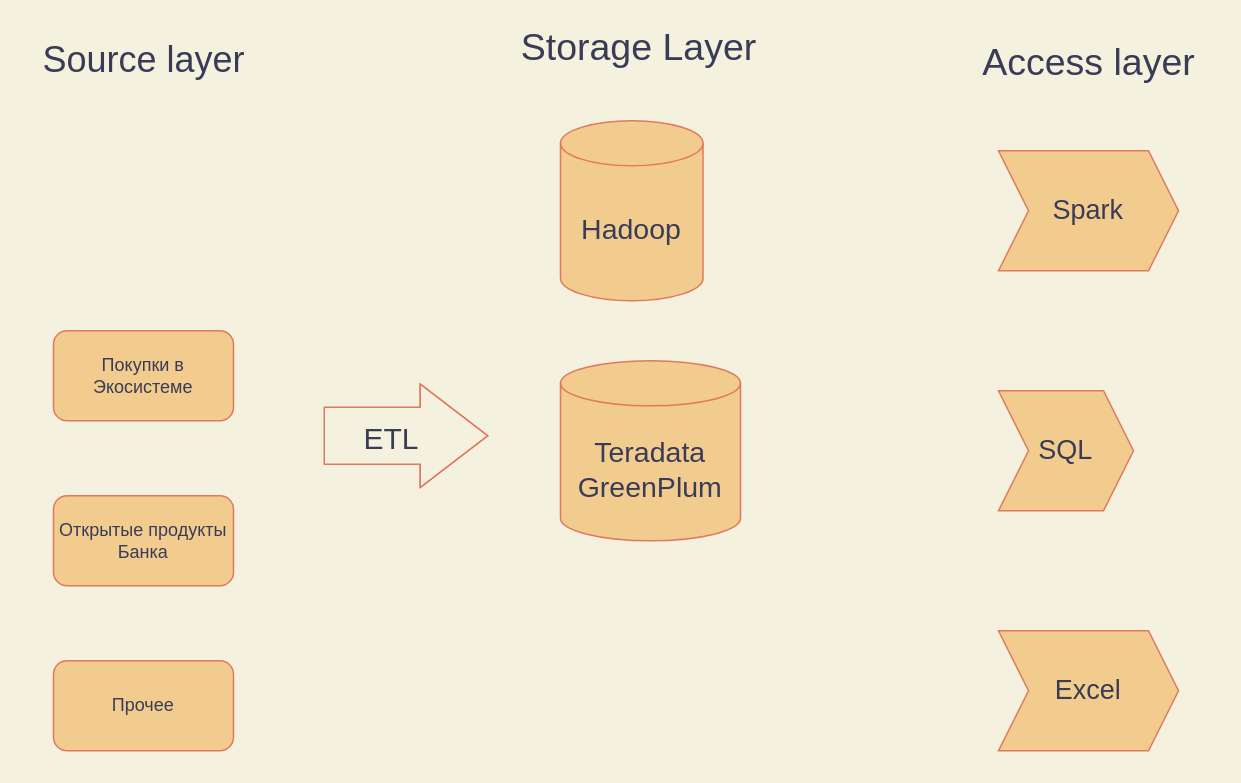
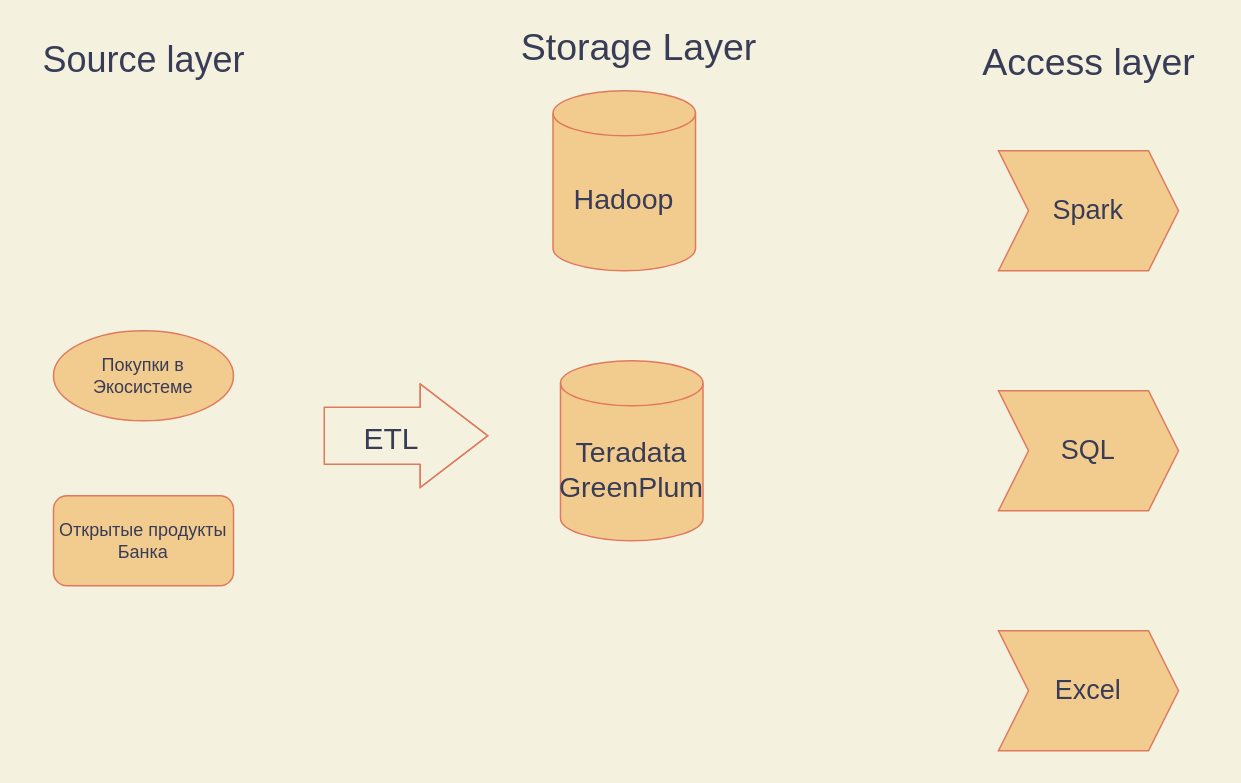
node "Hadoop": moved (632, 211) -> (624, 181)
node "Покупки в Экосистеме": shape rounded rectangle -> ellipse
node "Teradata GreenPlum": size 180x180 -> 143x180
node "SQL": size 135x120 -> 180x120
node "Прочее": removed
